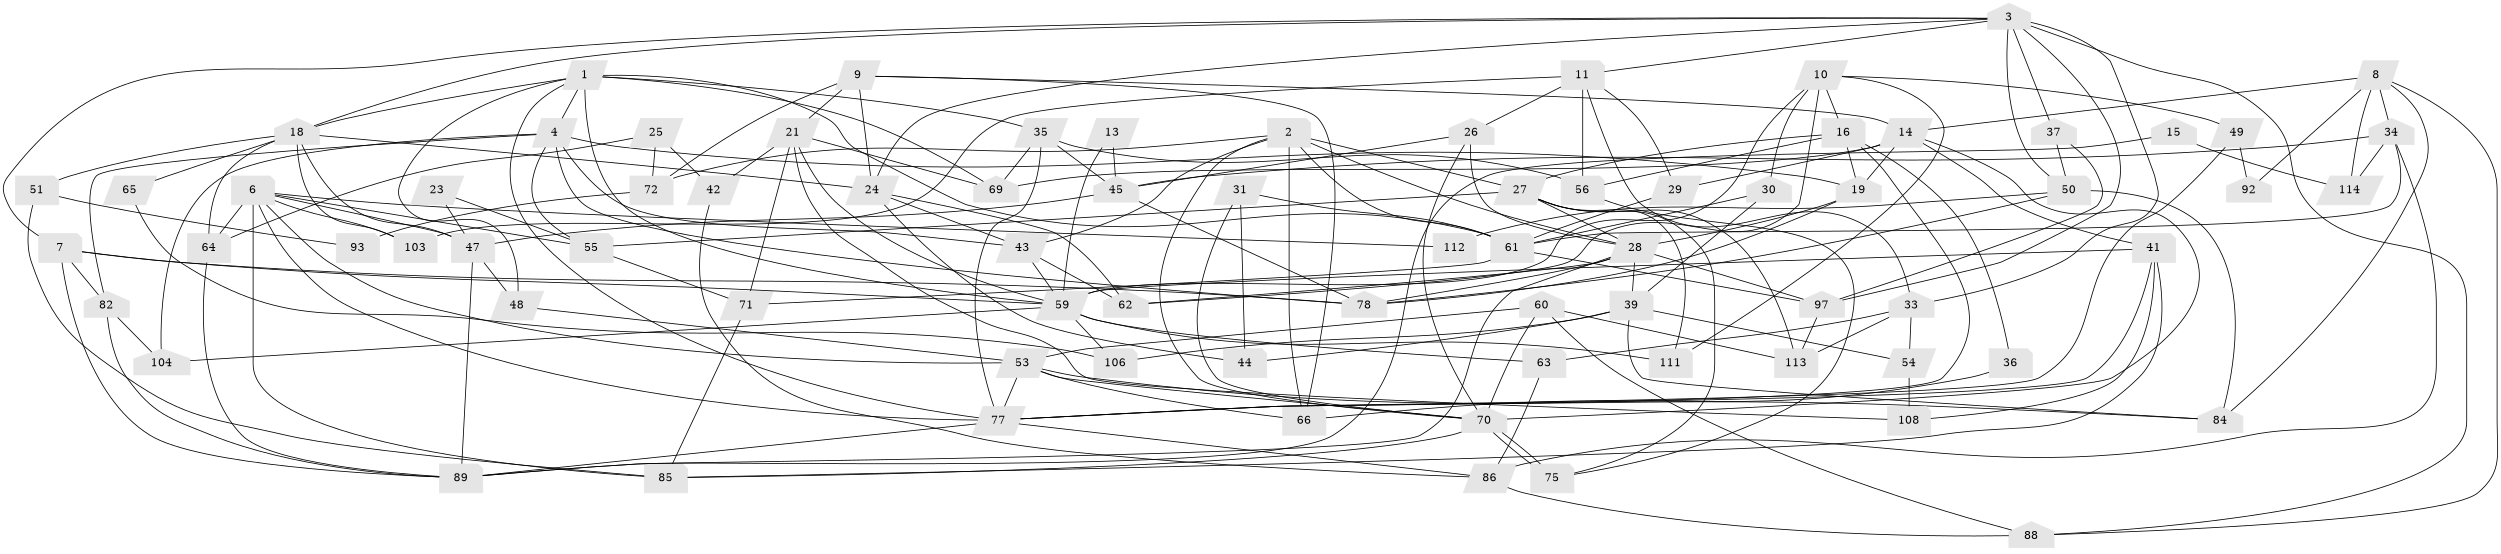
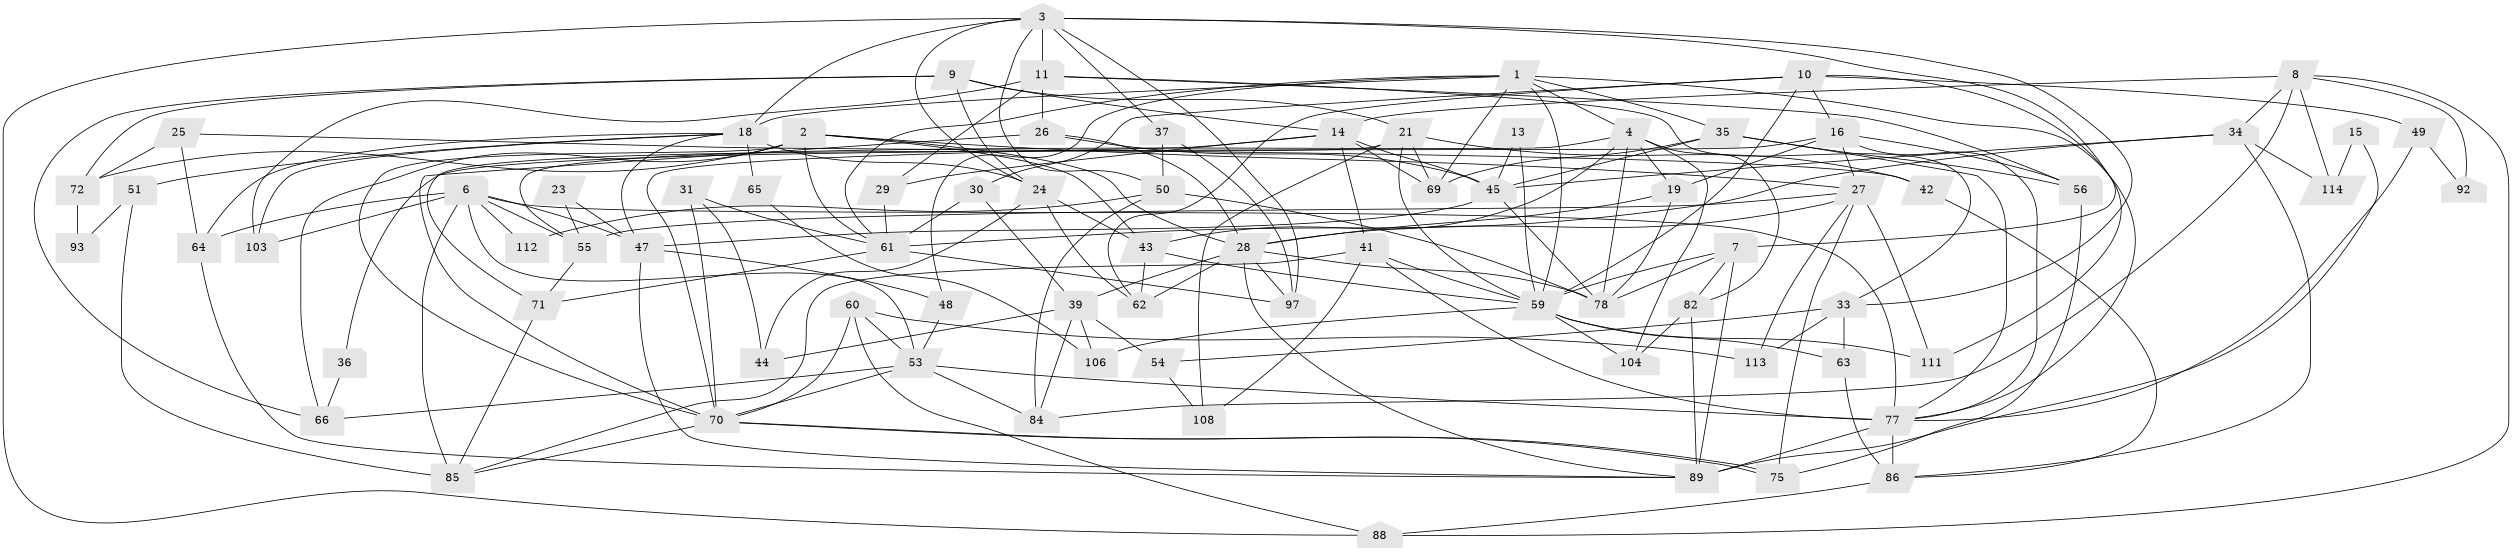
edge "14" -- "19": now "14" -- "45"
edge "97" -- "113": removed
